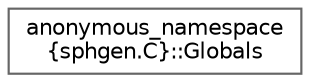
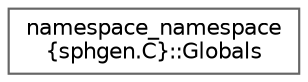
node "anonymous_namespace {sphgen.C}::Globals": label "anonymous_namespace {sphgen.C}::Globals" -> "namespace_namespace {sphgen.C}::Globals"
